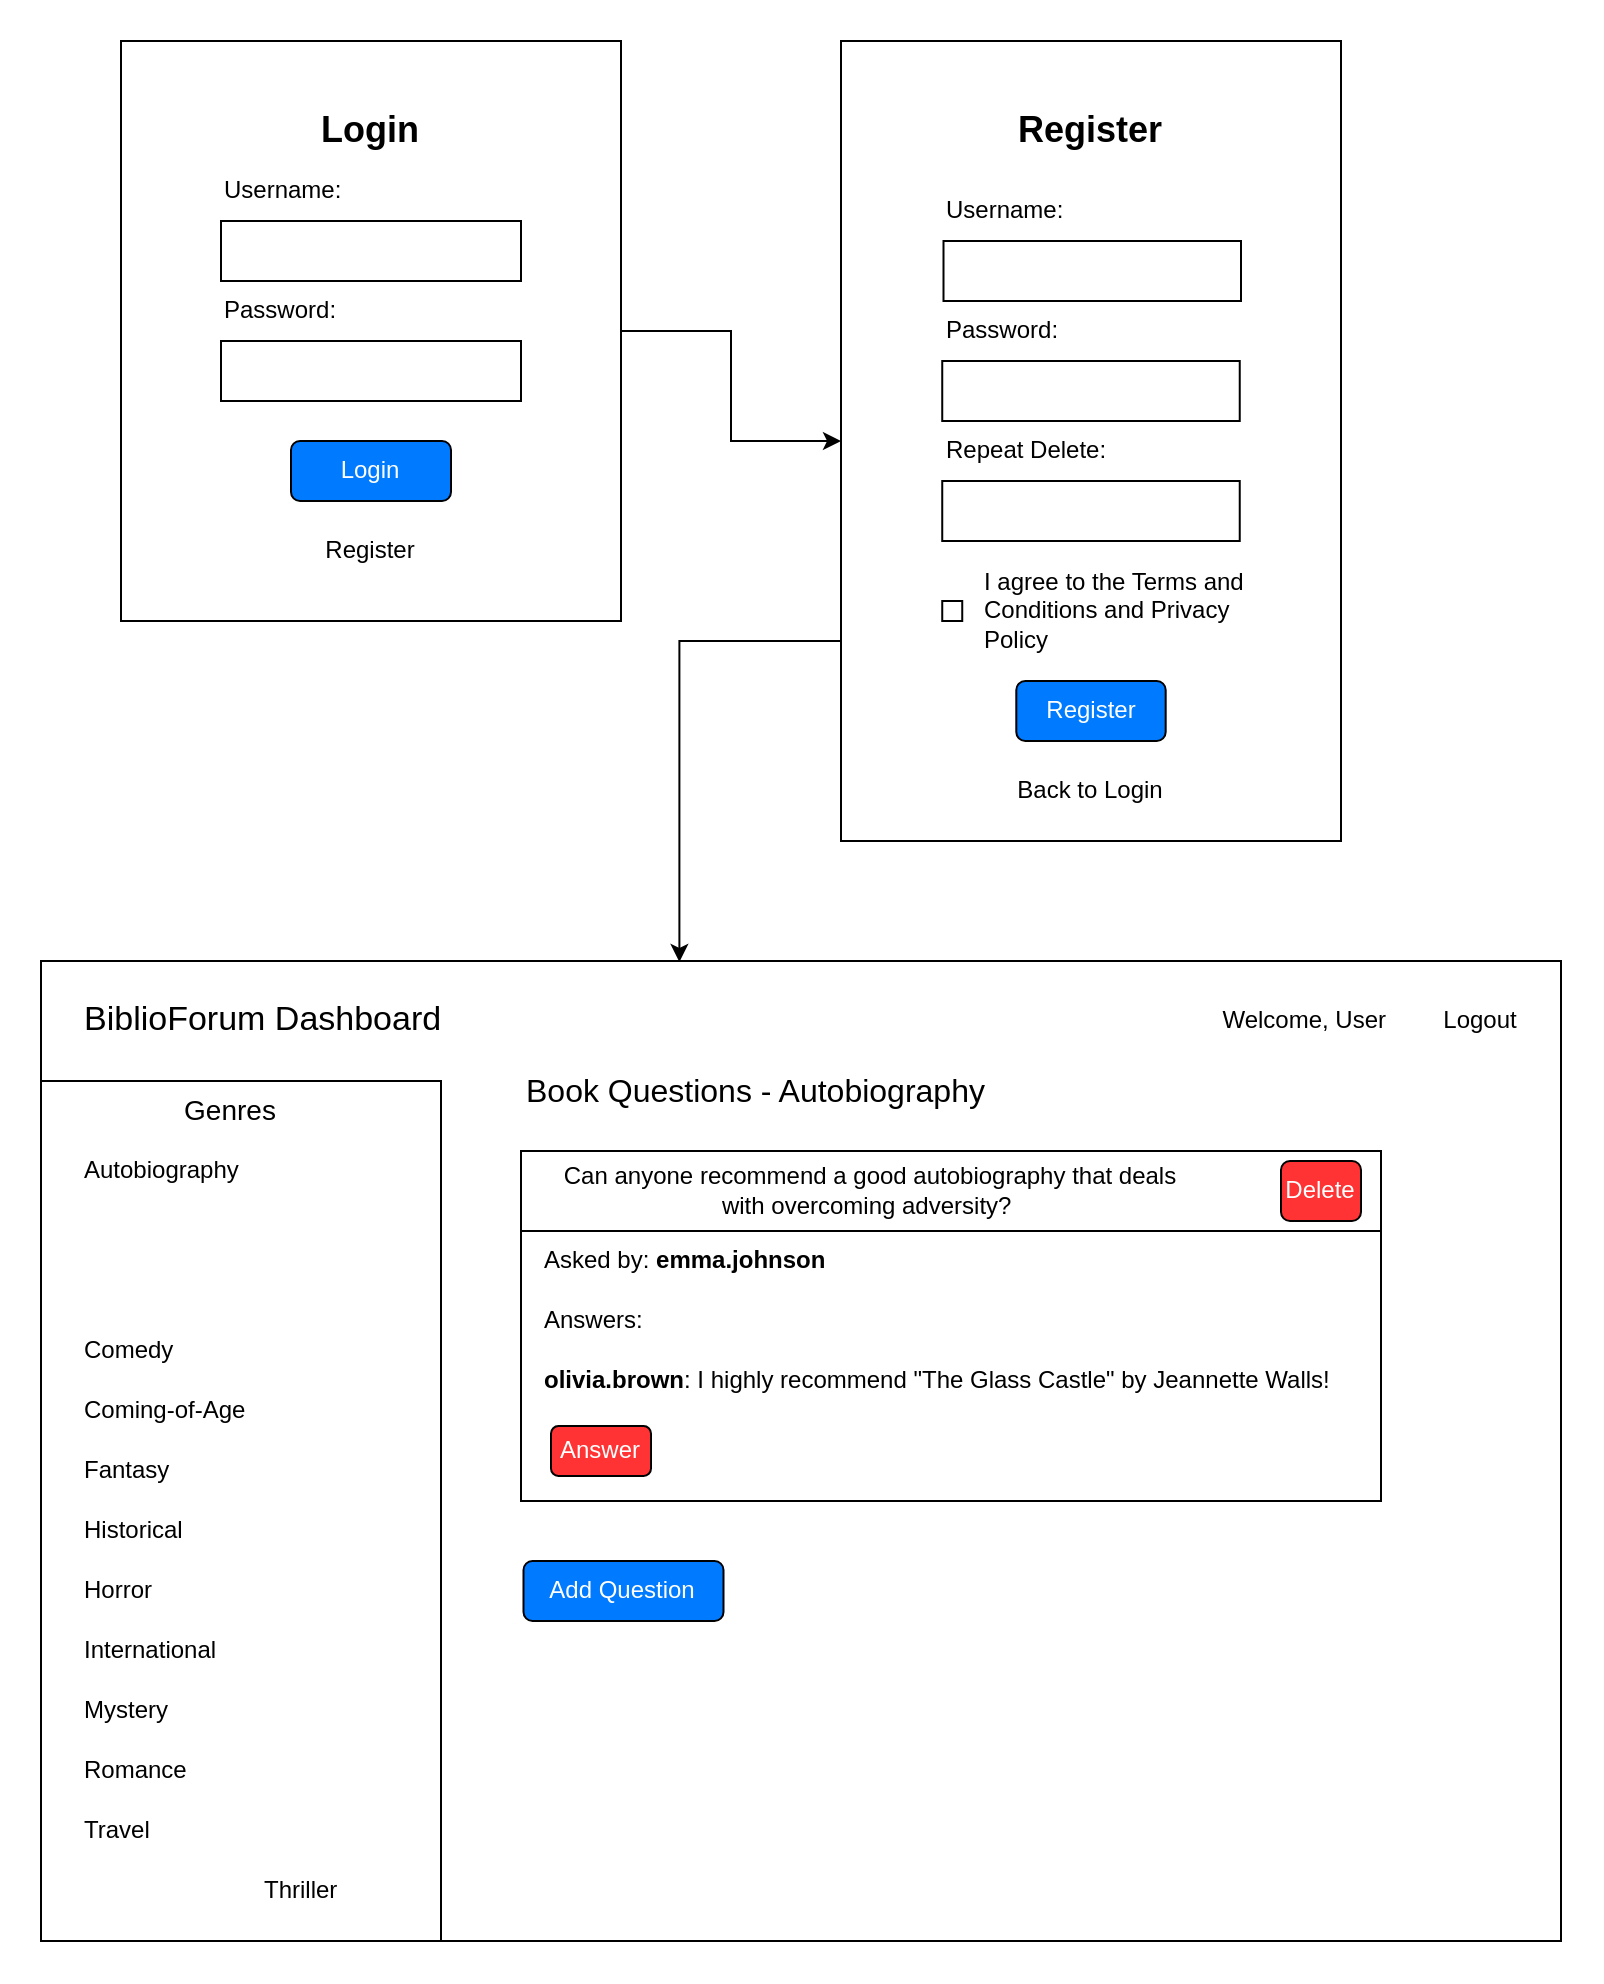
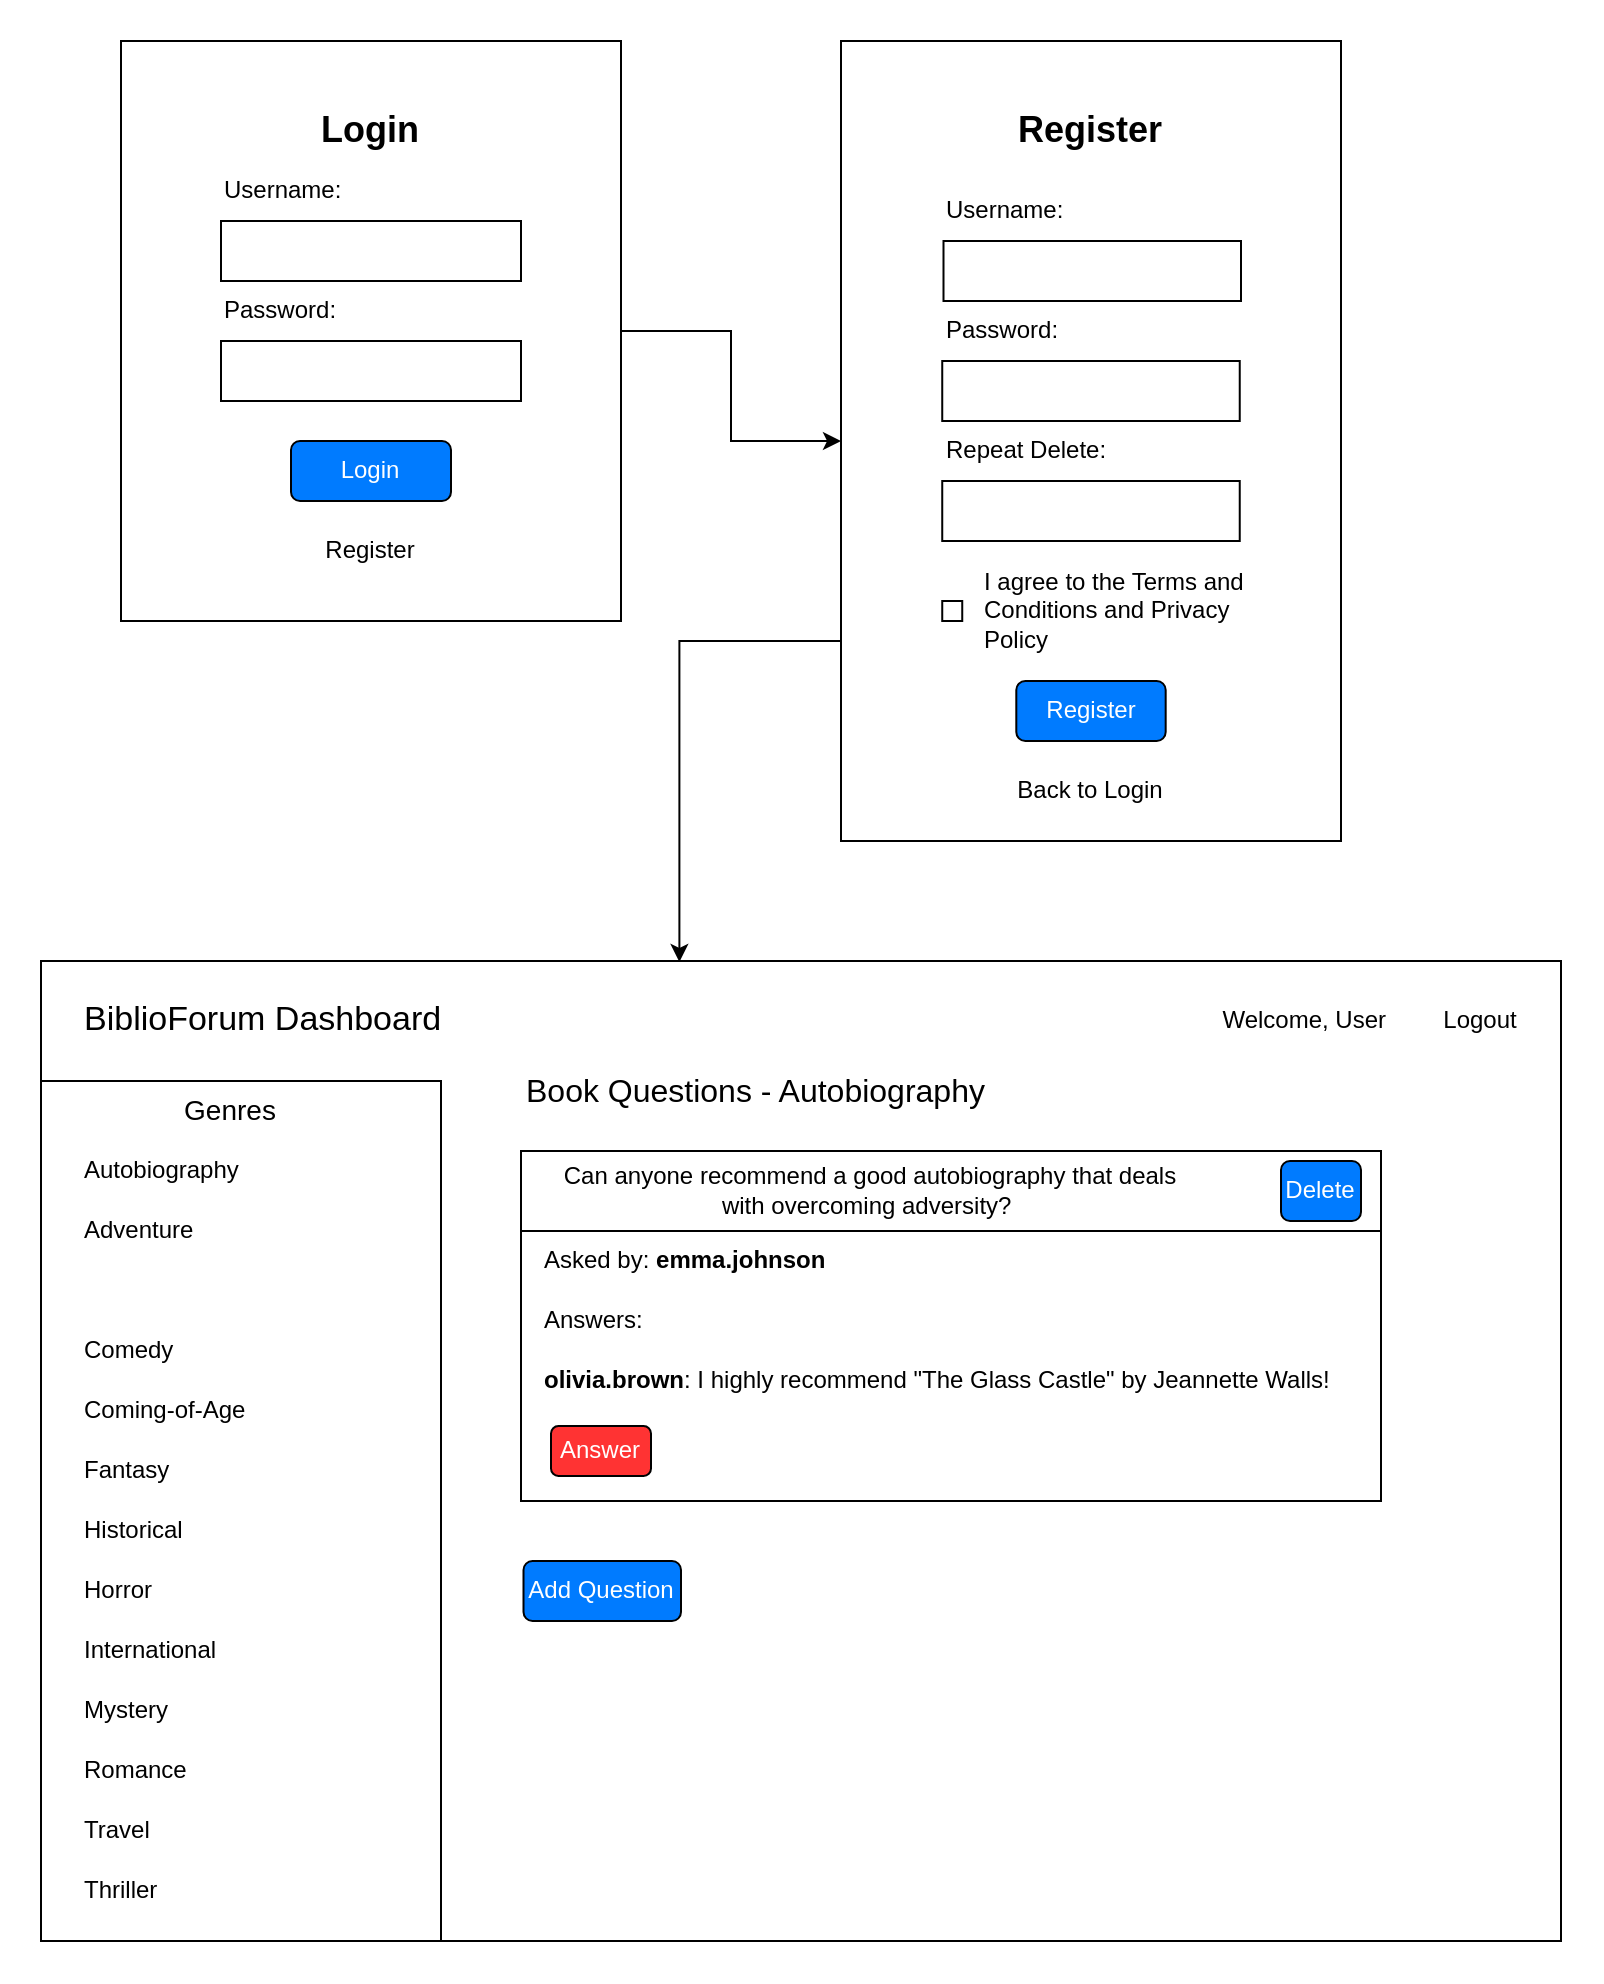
node "Delete": fillcolor #ff3333 -> #007bff
node "Adventure": added
node "Add Question": size 200x60 -> 158x60
node "Thriller": moved (321, 1891) -> (141, 1891)
